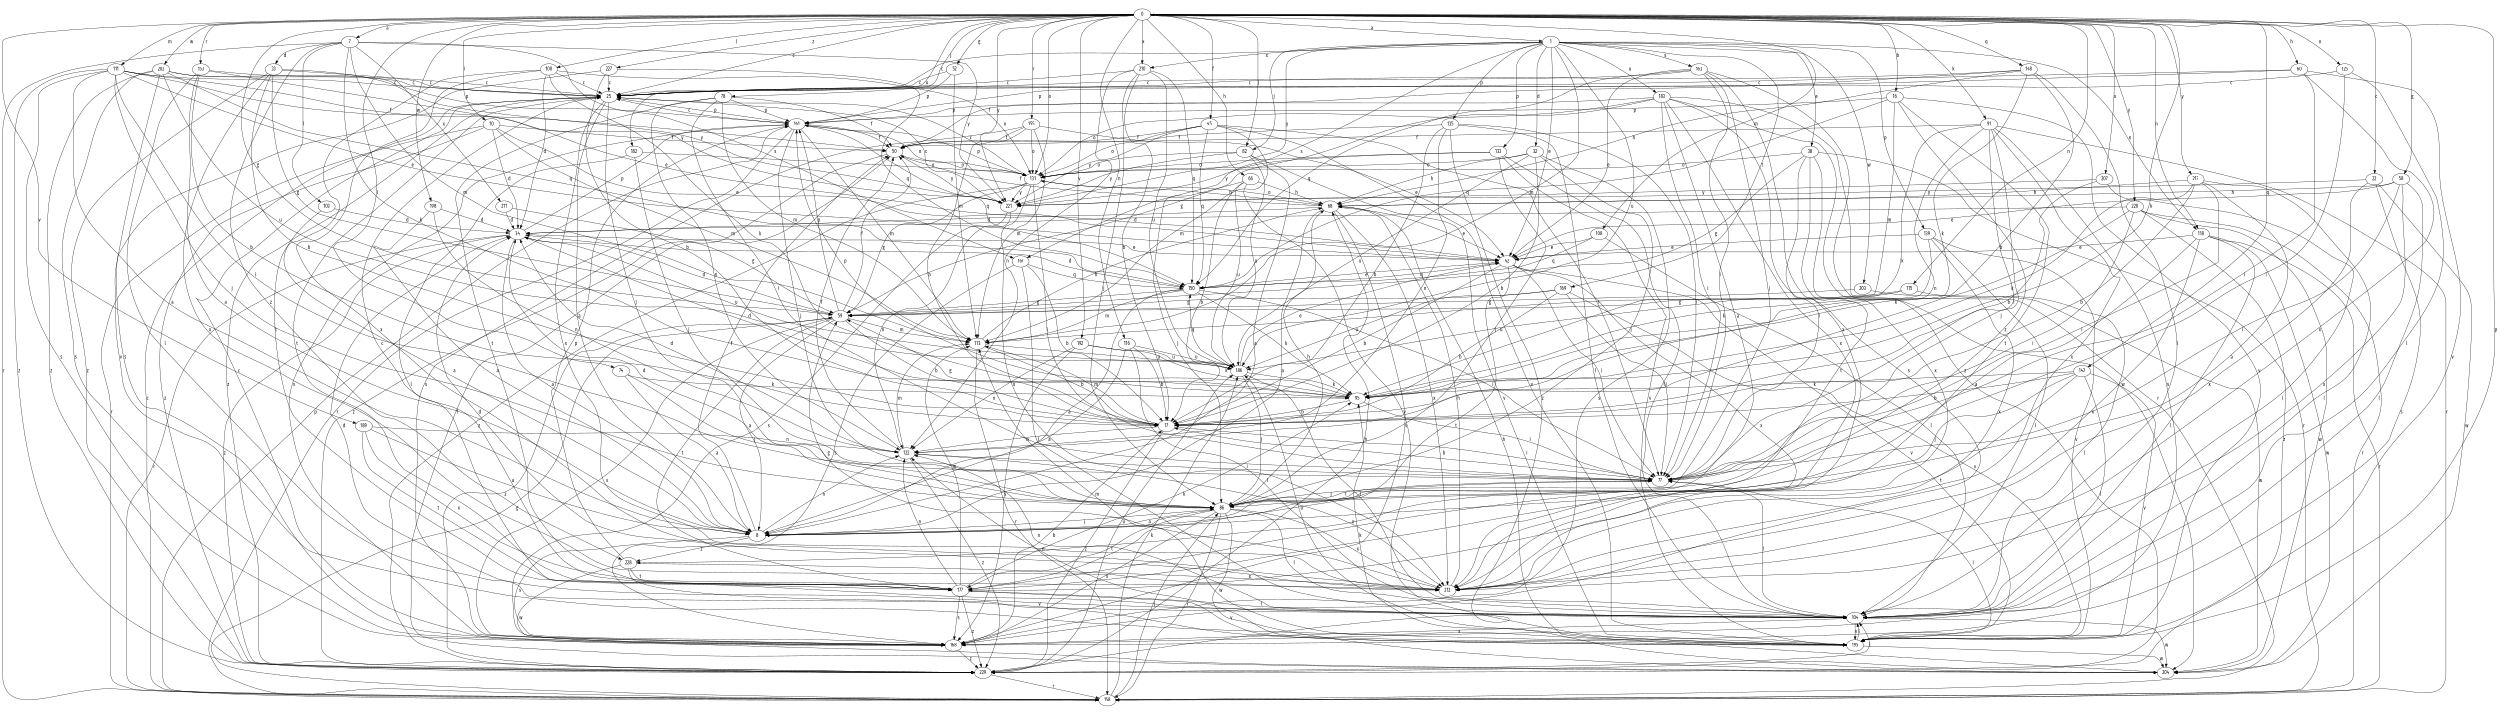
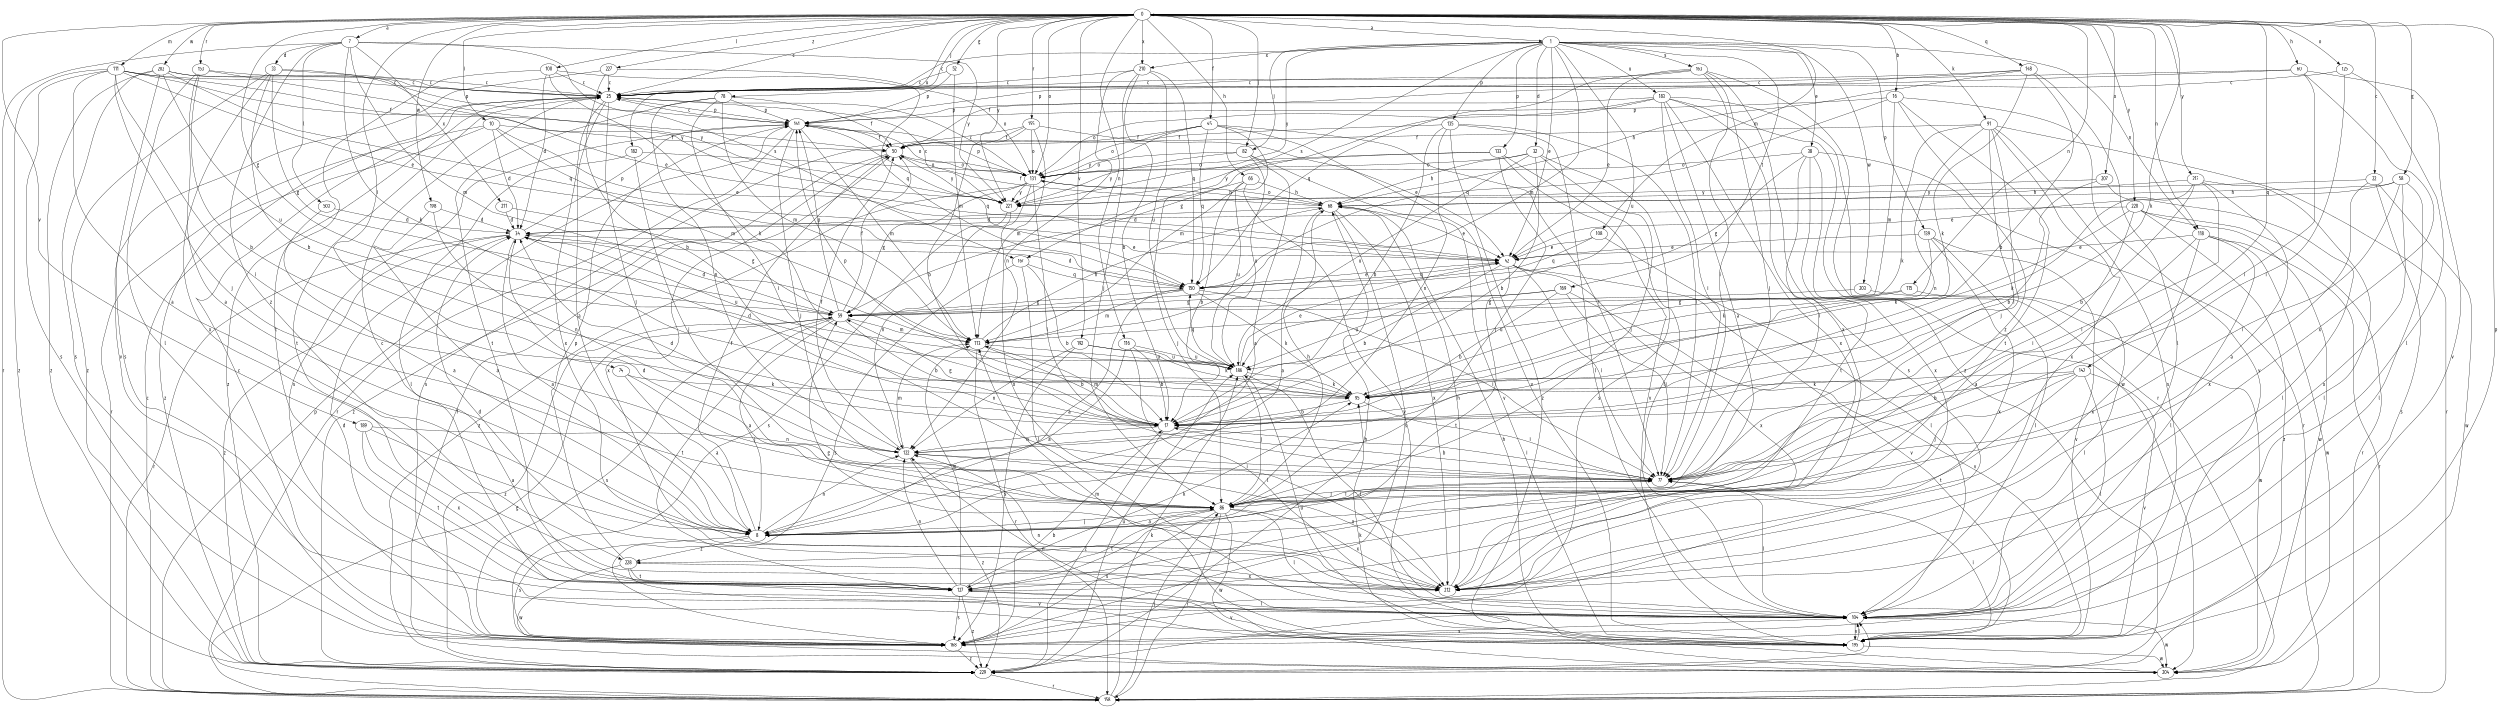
node "103": label "103" -> "503"
edge "100" -> "212": now "50" -> "212"
node "177": label "177" -> "127"
